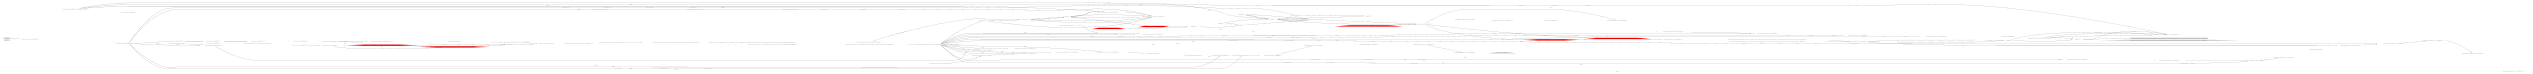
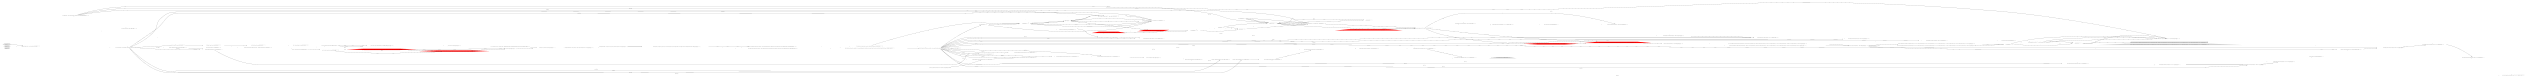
node "testJoin['0', '1', '0']": added
